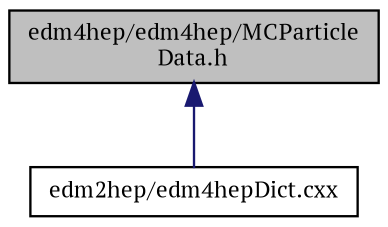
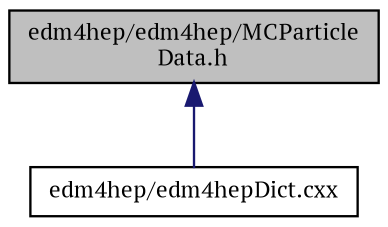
node "edm2hep/edm4hepDict.cxx": label "edm2hep/edm4hepDict.cxx" -> "edm4hep/edm4hepDict.cxx"
